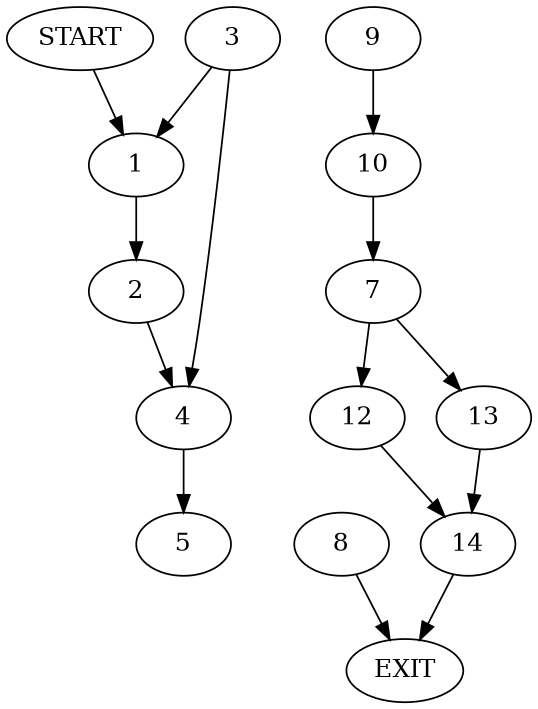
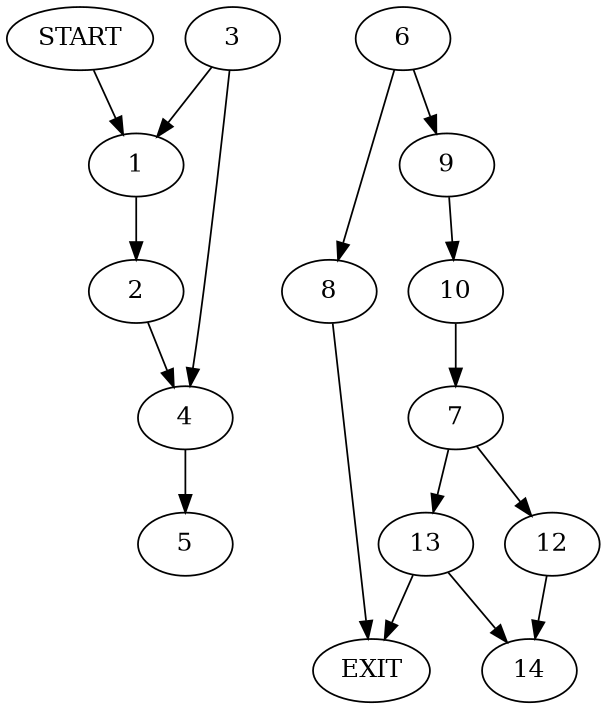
node "6": added
edge "14" -> "EXIT": now "13" -> "EXIT"
